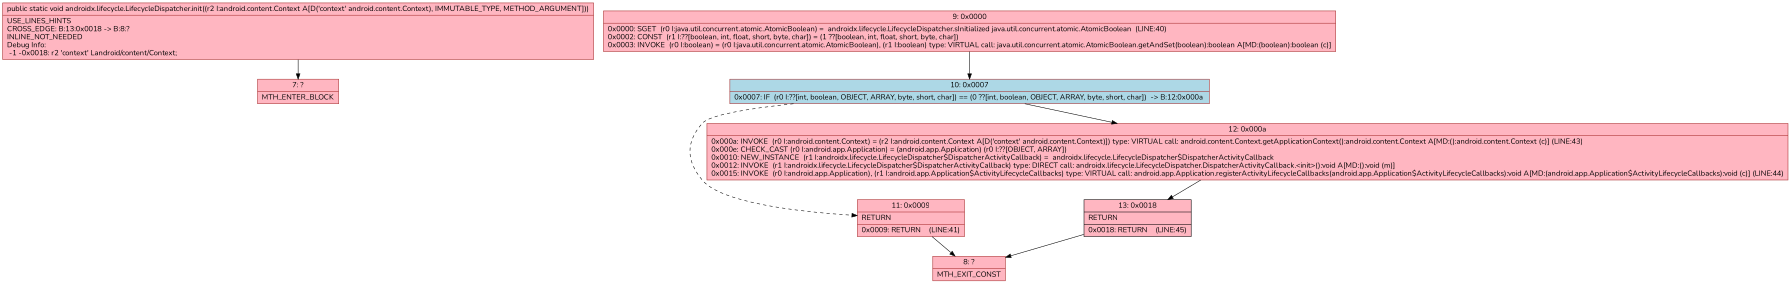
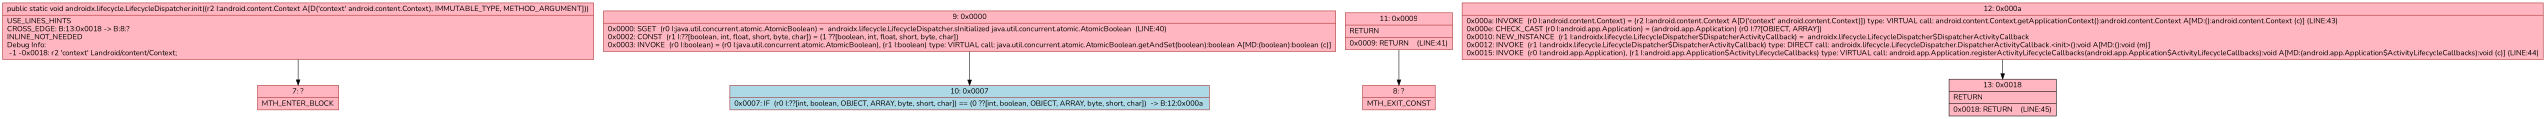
edge "10: 0x0007" -> "12: 0x000a": removed
edge "10: 0x0007" -> "11: 0x0009": removed
edge "13: 0x0018" -> "8: ?": removed
